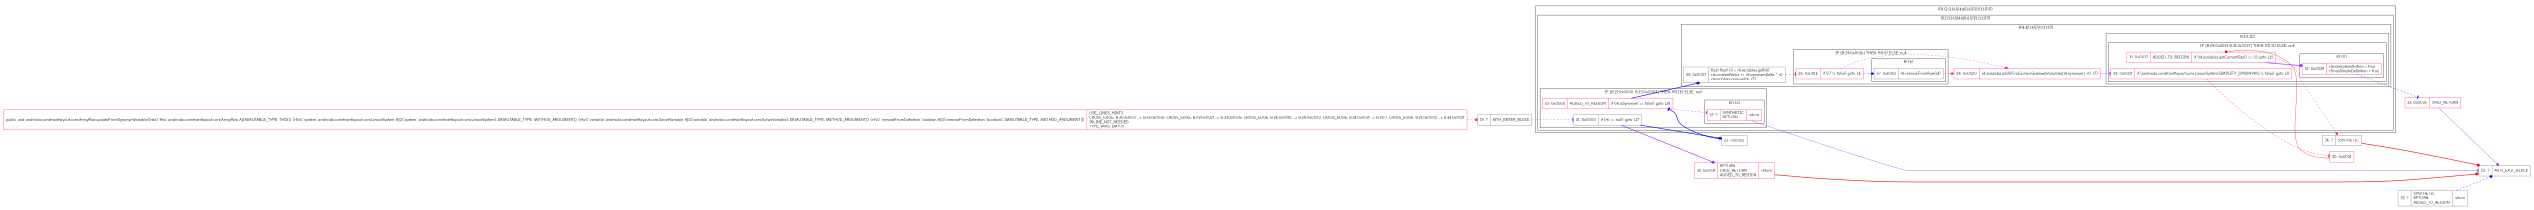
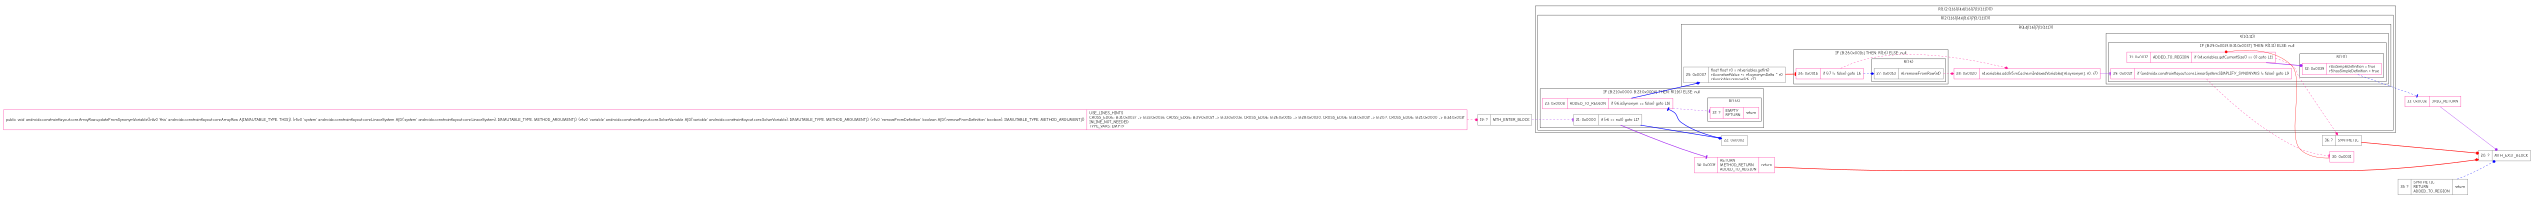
edge "25: 0x0007" -> "26: 0x001b": style dashed -> bold
node "37: ?": text "SYNTHETIC" -> "EMPTY"
edge "29: 0x002f" -> "30: 0x0031": color red -> deeppink
edge "21: 0x0000" -> "34: 0x003f": arrowhead diamond -> tee
node "34: 0x003f": text "ORIG_RETURN" -> "METHOD_RETURN"
edge "37: ?" -> "20: ?": removed
